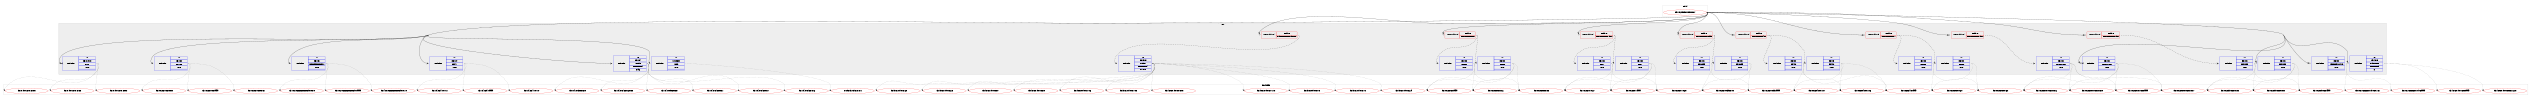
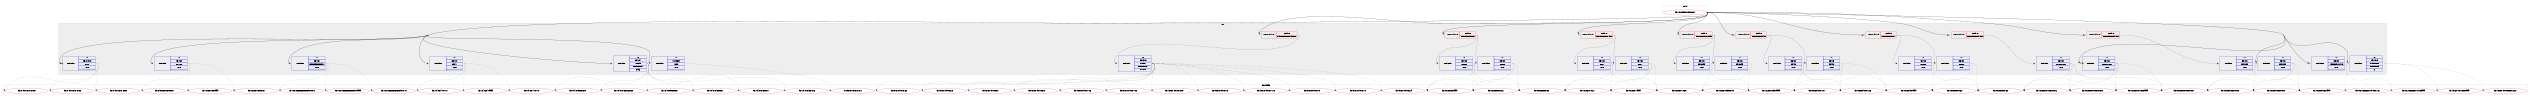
node "dev-ros/genmsg-0.5.11": label "dev-ros/genmsg-0.5.11" -> "devel-ros/genmsg-0.5.11"
node "dev-lisp/message_generation-0.4.0": label "dev-lisp/message_generation-0.4.0" -> "dev-ros/message_generation-0.4.0"
node "dev-lang/python-3.7.5": added
node "dev-use/genlisp-9999": label "dev-use/genlisp-9999" -> "dev-ros/genlisp-9999"
